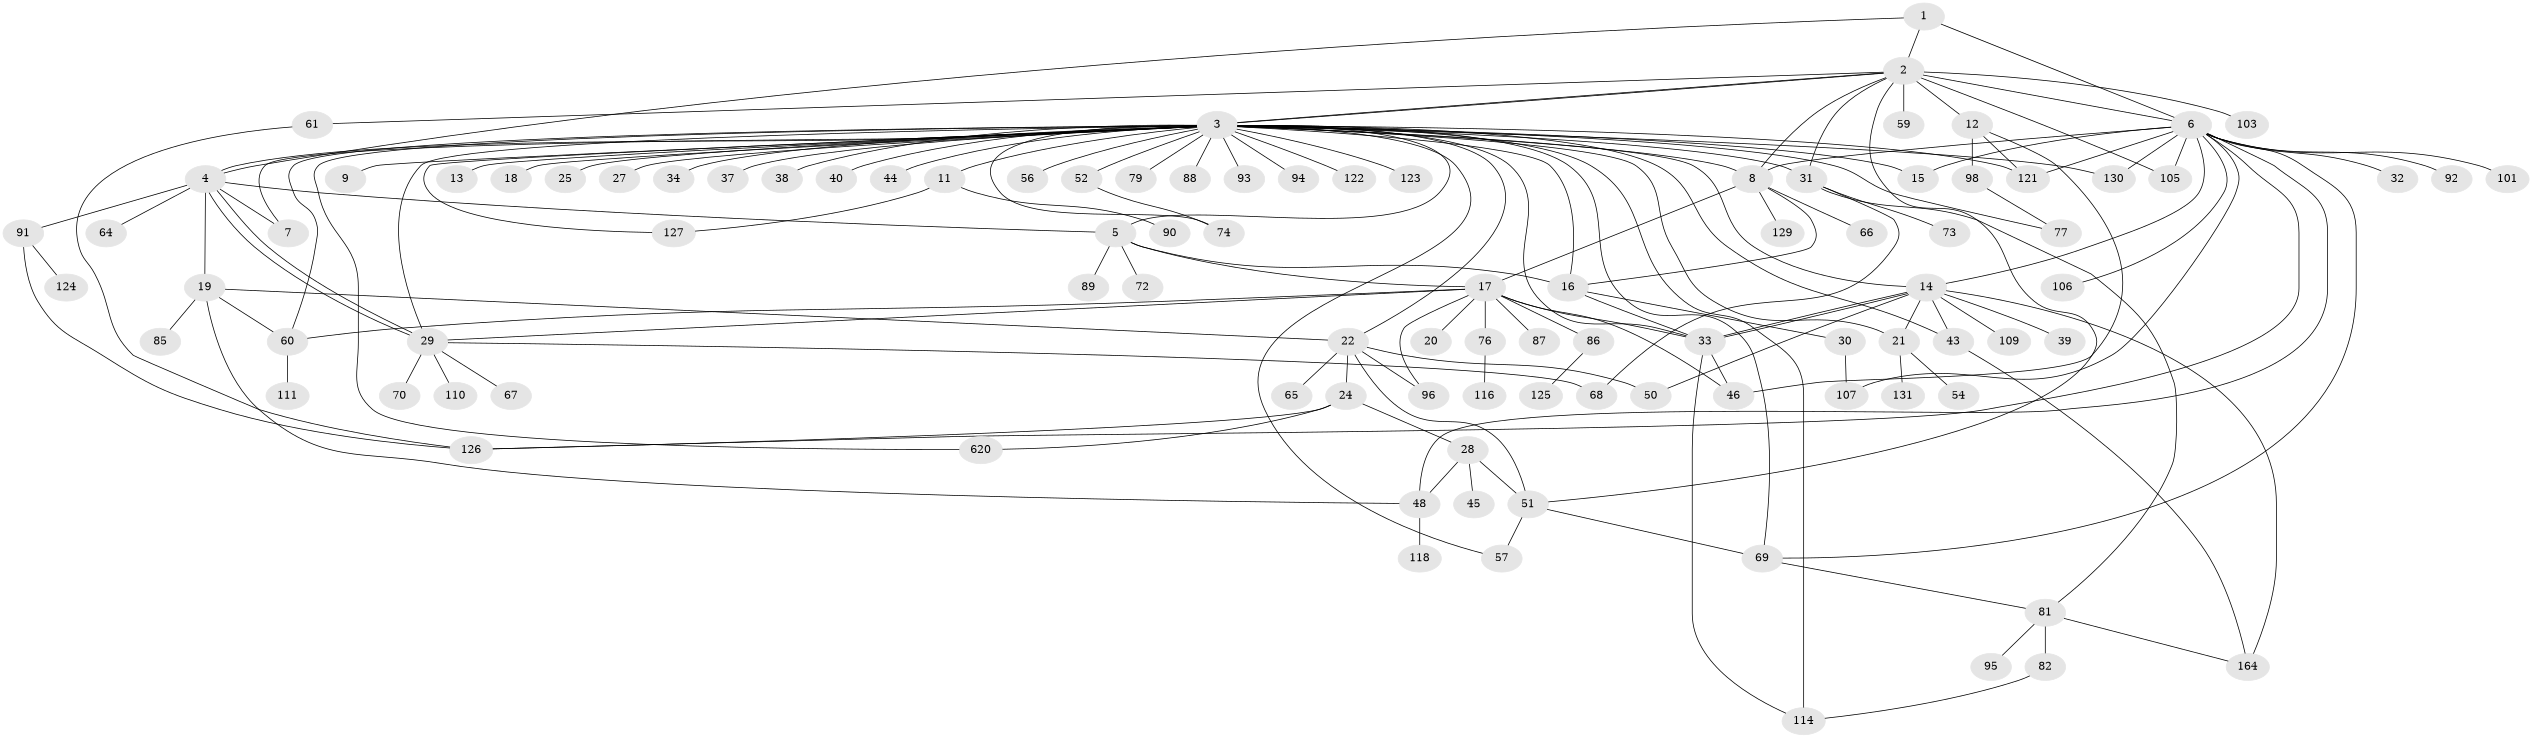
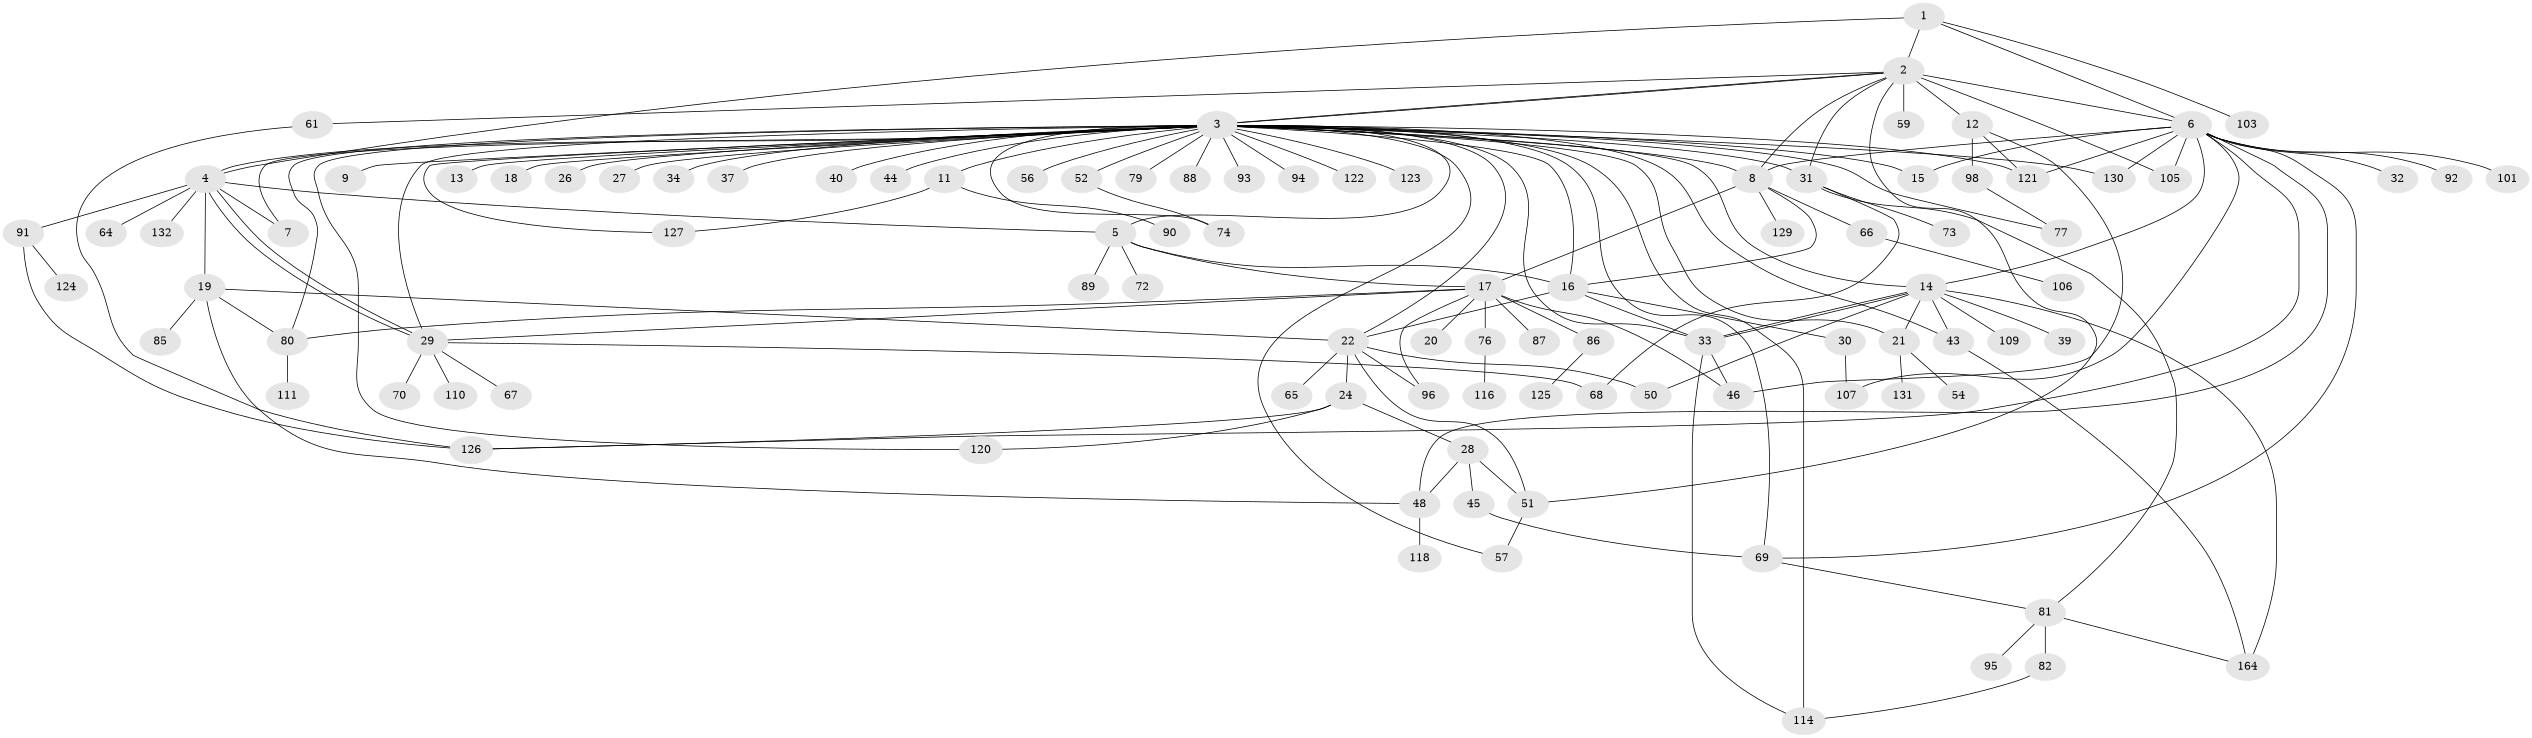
edge "2" -- "103": now "1" -- "103"
node "25": label "25" -> "26"
node "38": removed
edge "6" -- "106": now "66" -- "106"
node "132": added
edge "16" -- "22": added
edge "17" -- "33": removed
node "60": label "60" -> "80"
node "620": label "620" -> "120"
edge "51" -- "69": now "45" -- "69"
